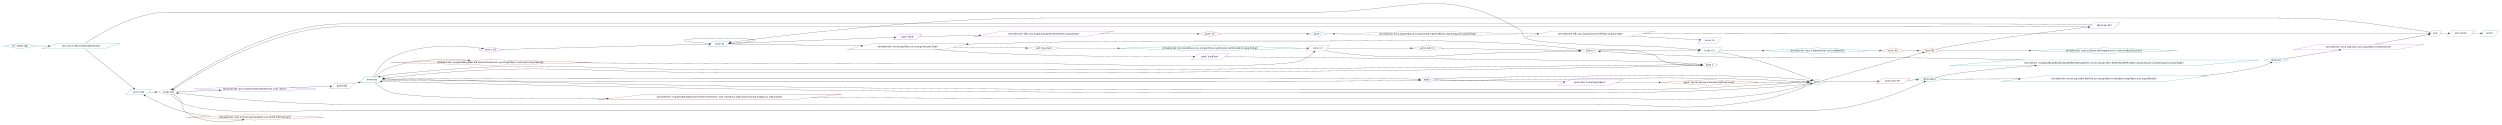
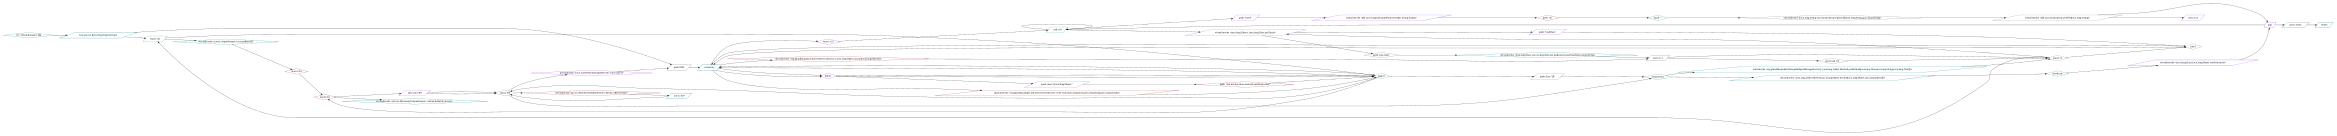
node "r0 := @this: ldk": label "r0 := @this: ldk" -> "r0 := @newInstance: ldk"
node "virtualinvoke <java.lang.Object: java.lang.Class getClass()>": color gray40 -> purple
edge "new java.io.ByteArrayOutputStream" -> "store.r $r9": now "new java.io.ByteArrayOutputStream" -> "push 8192"
